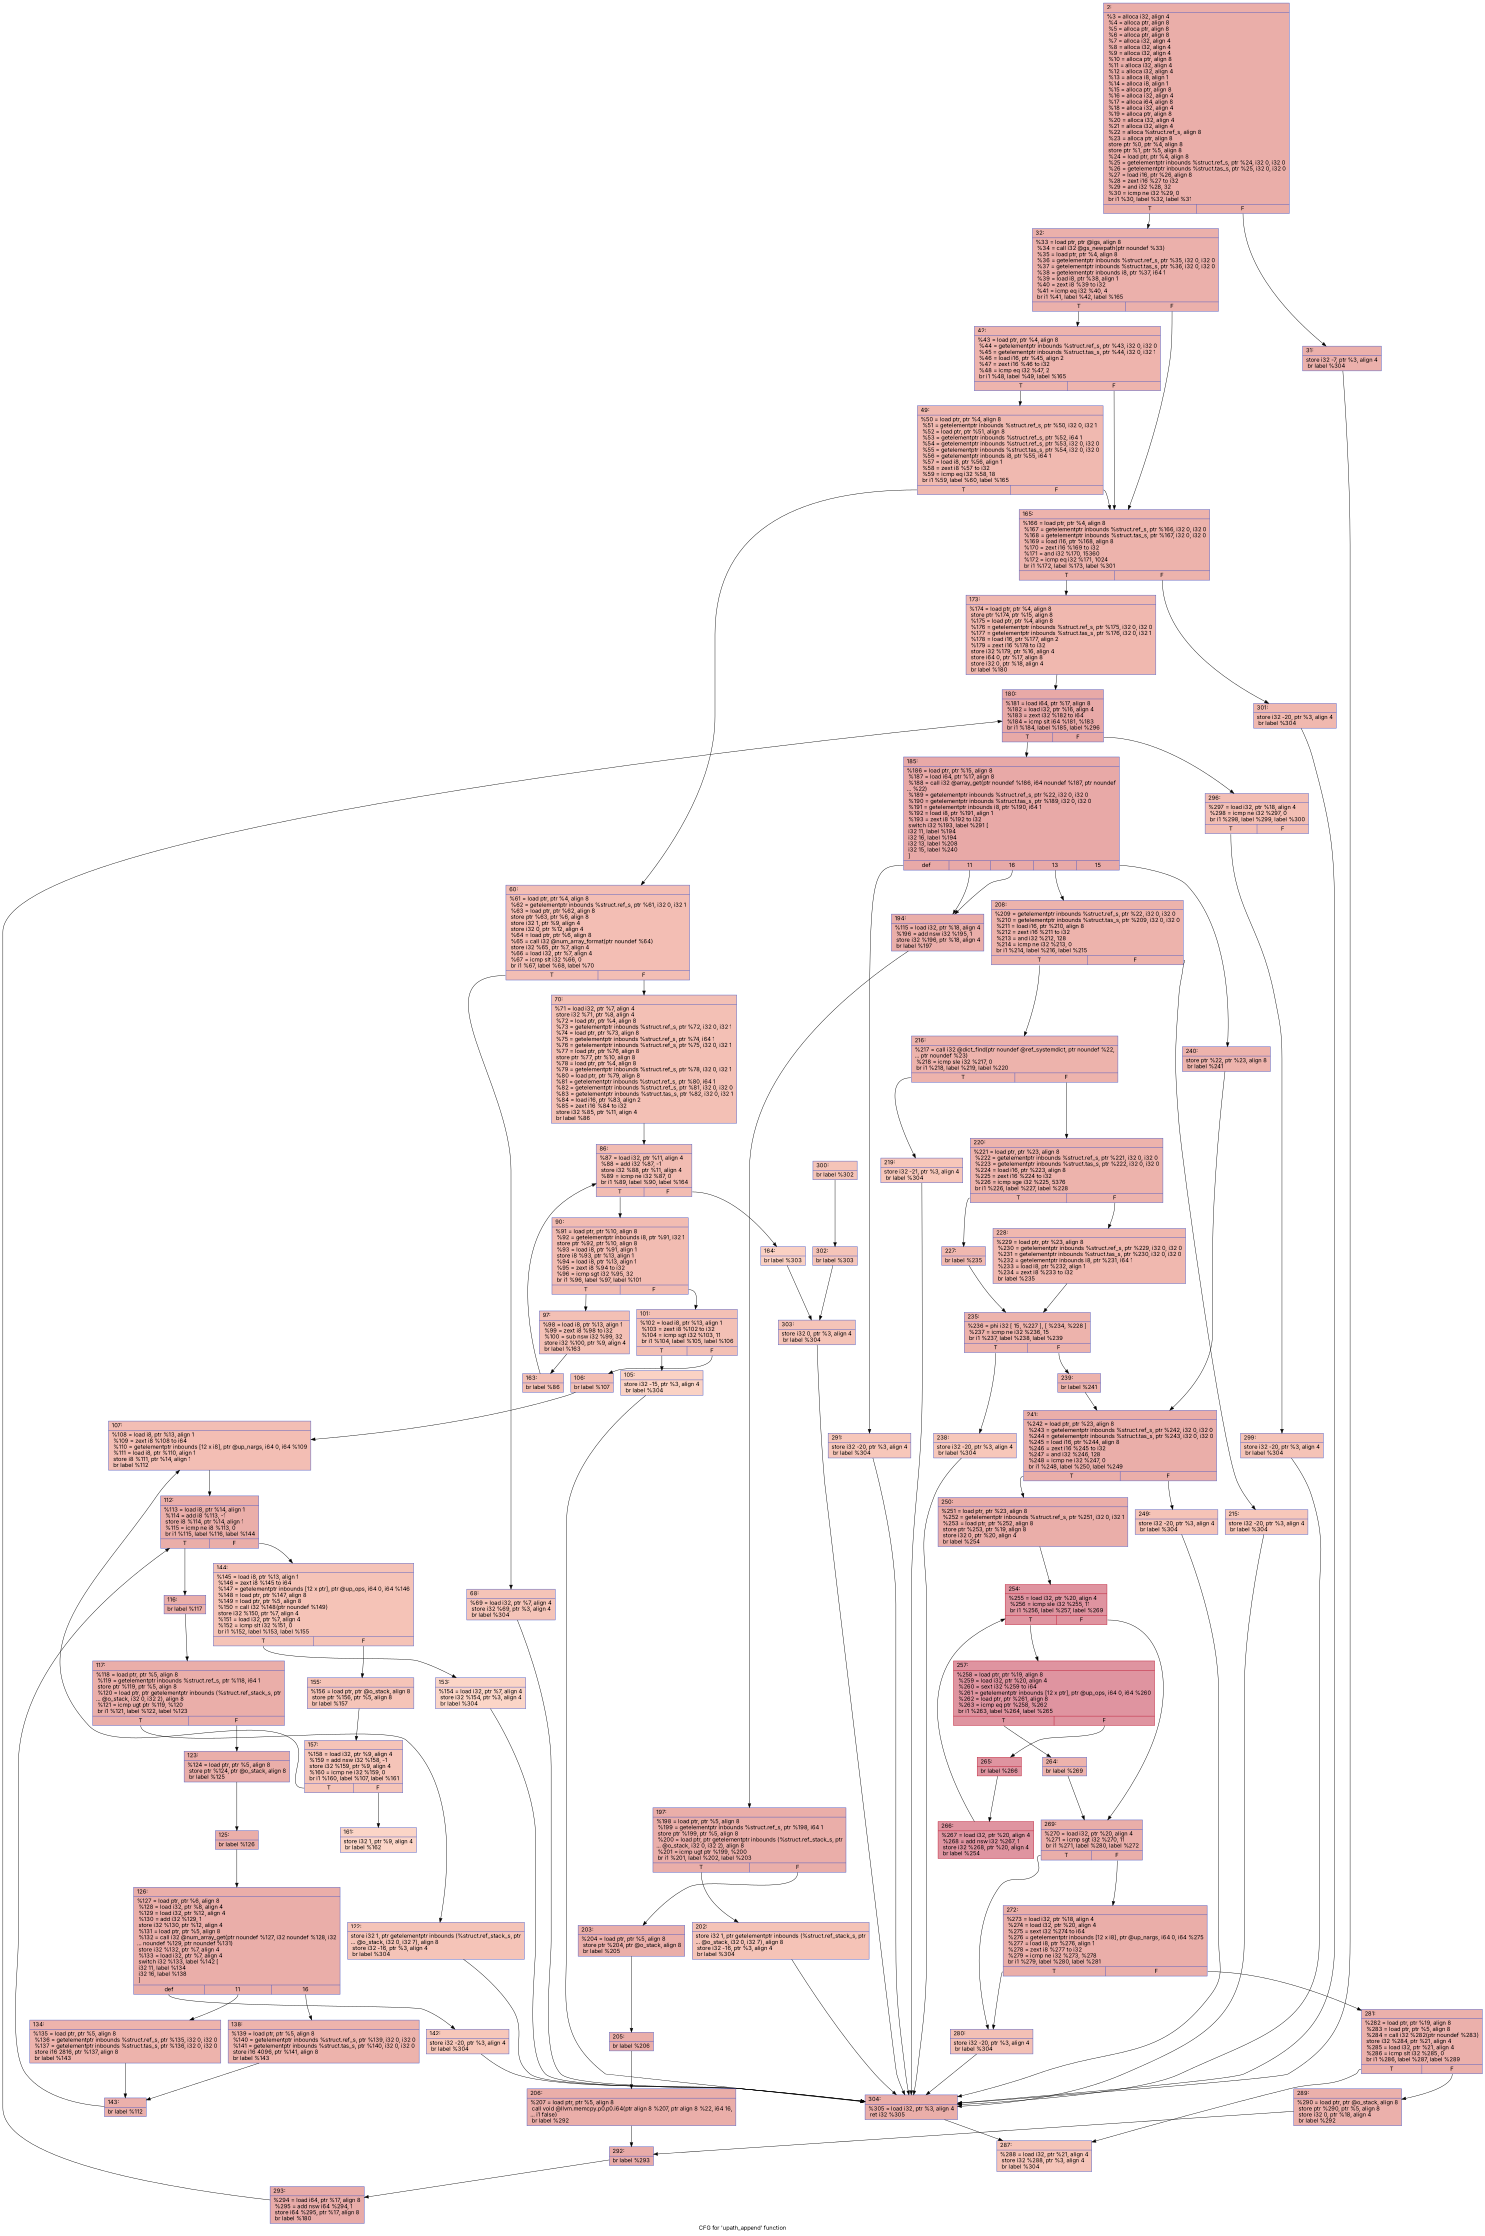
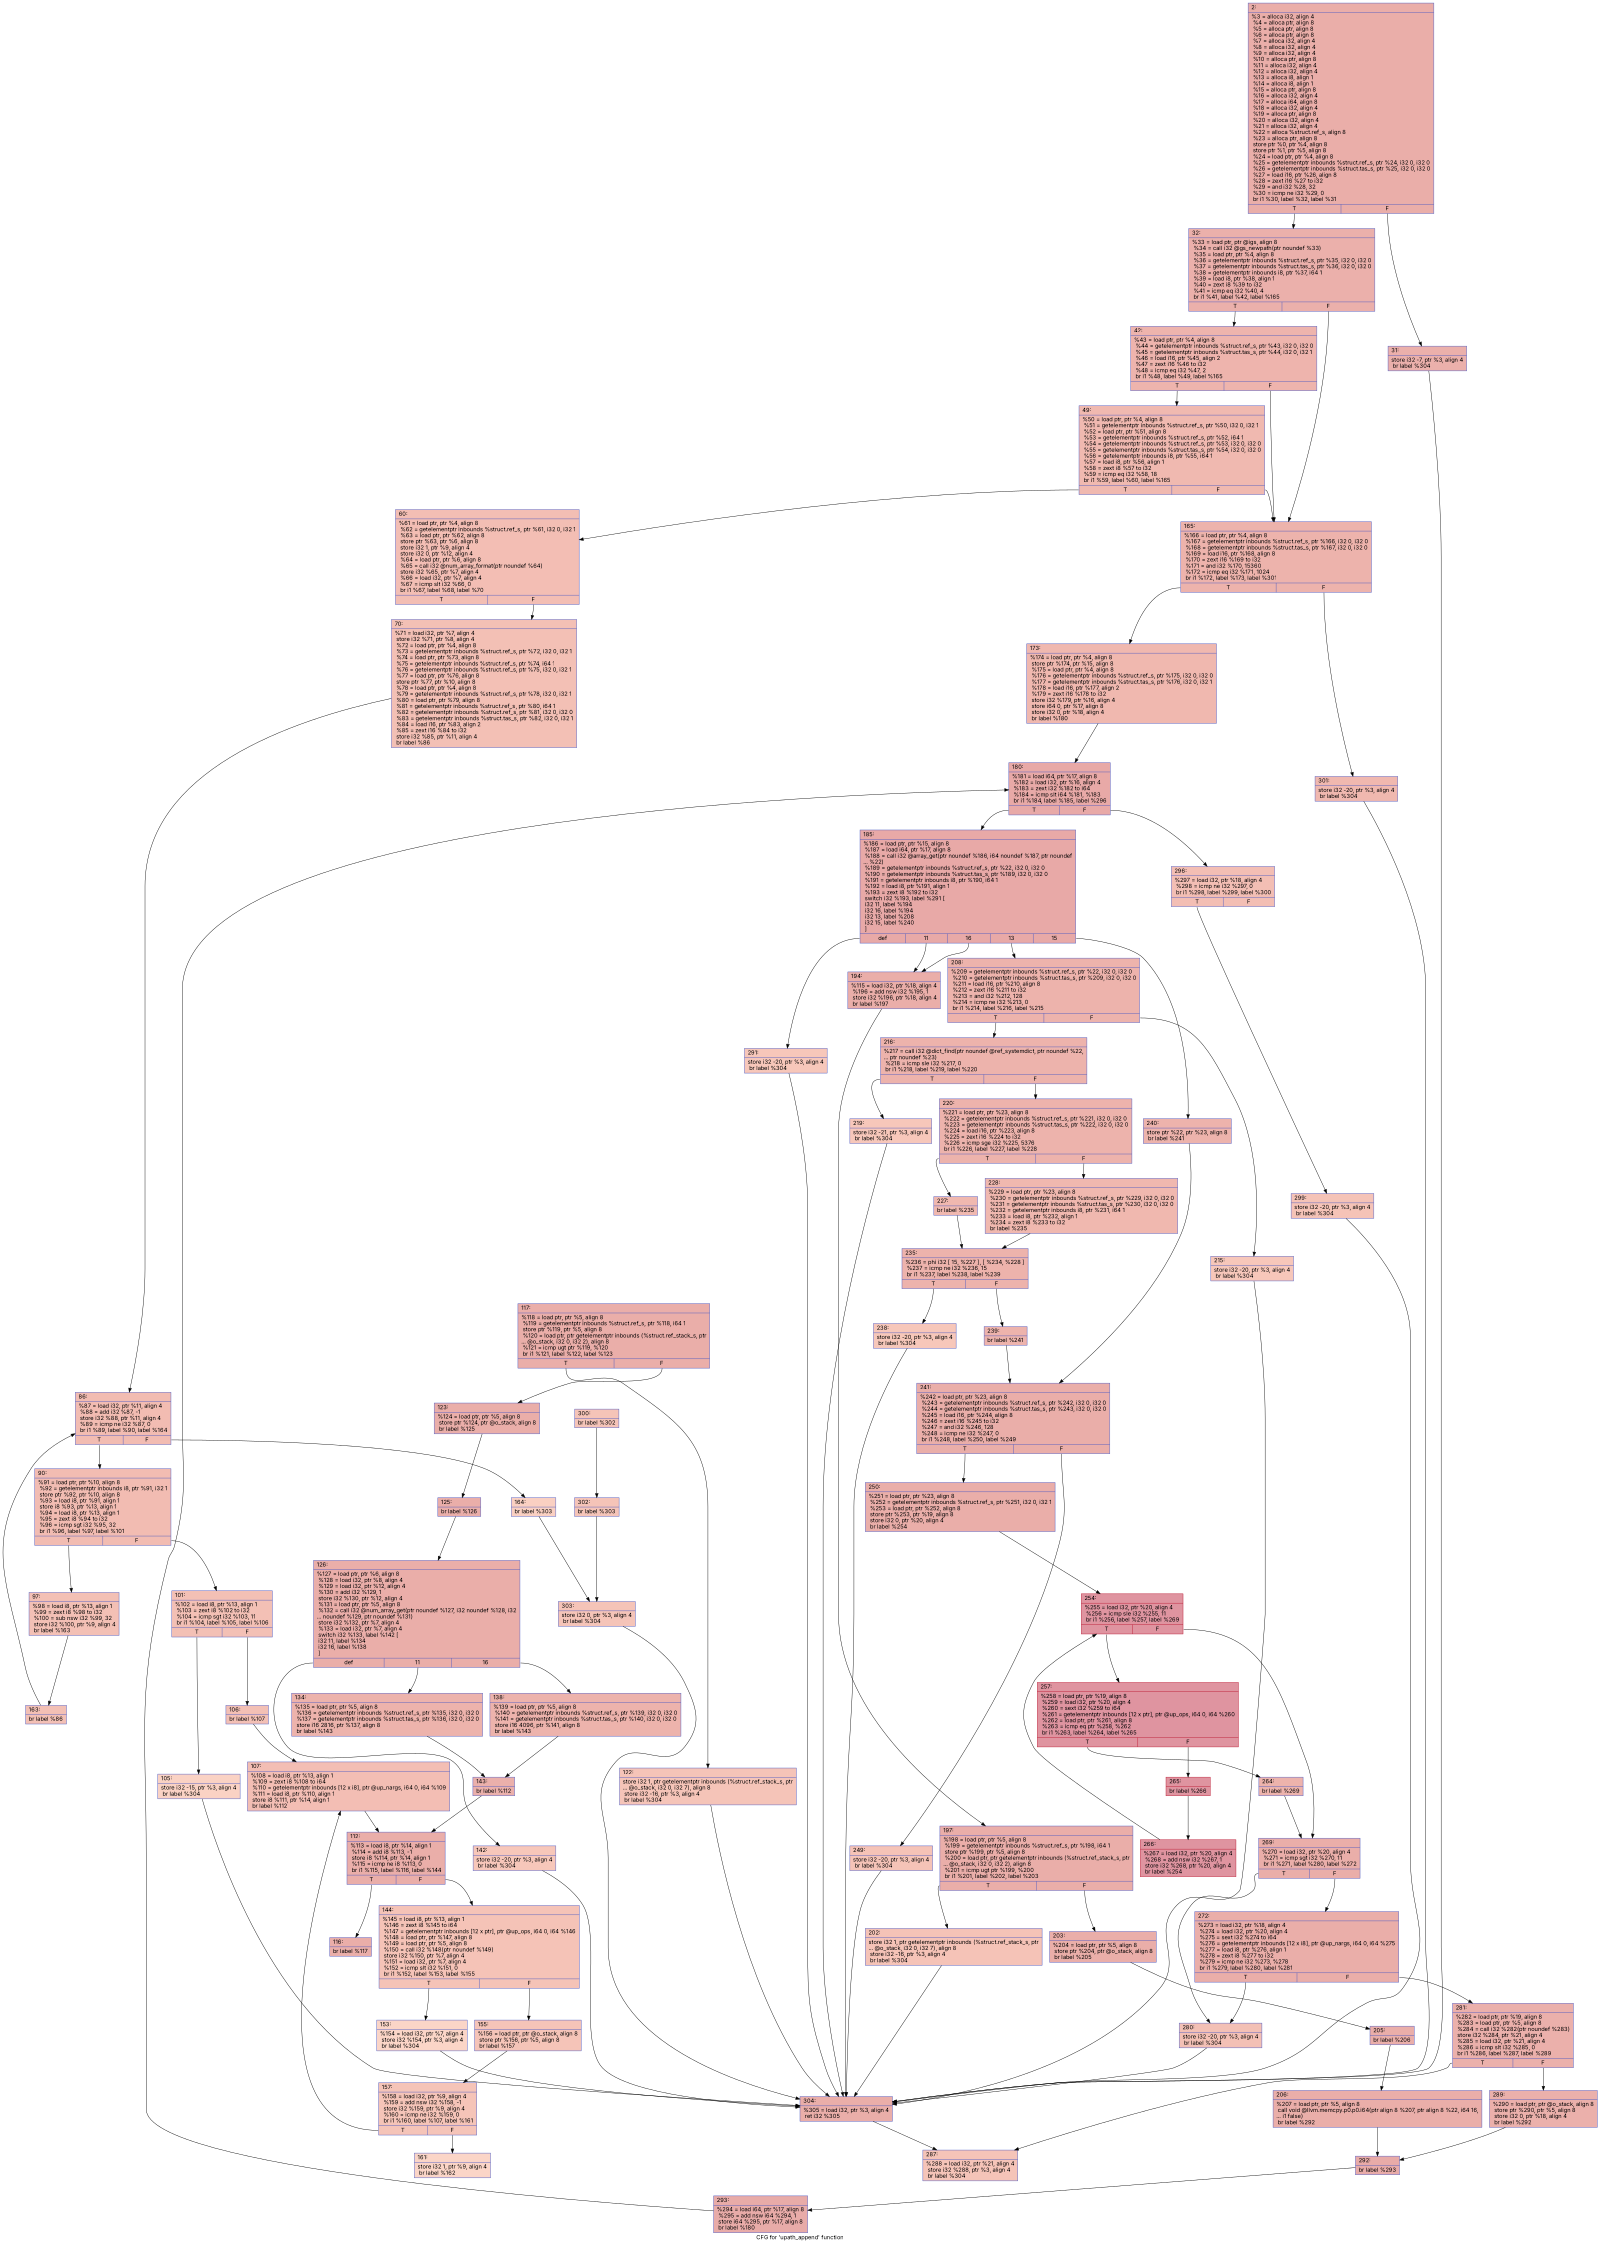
node "68:": removed
edge "116:" -> "117:": removed
